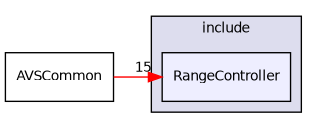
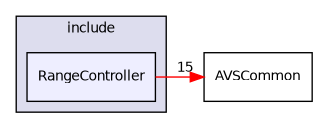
edge "AVSCommon" -> "RangeController": reversed
